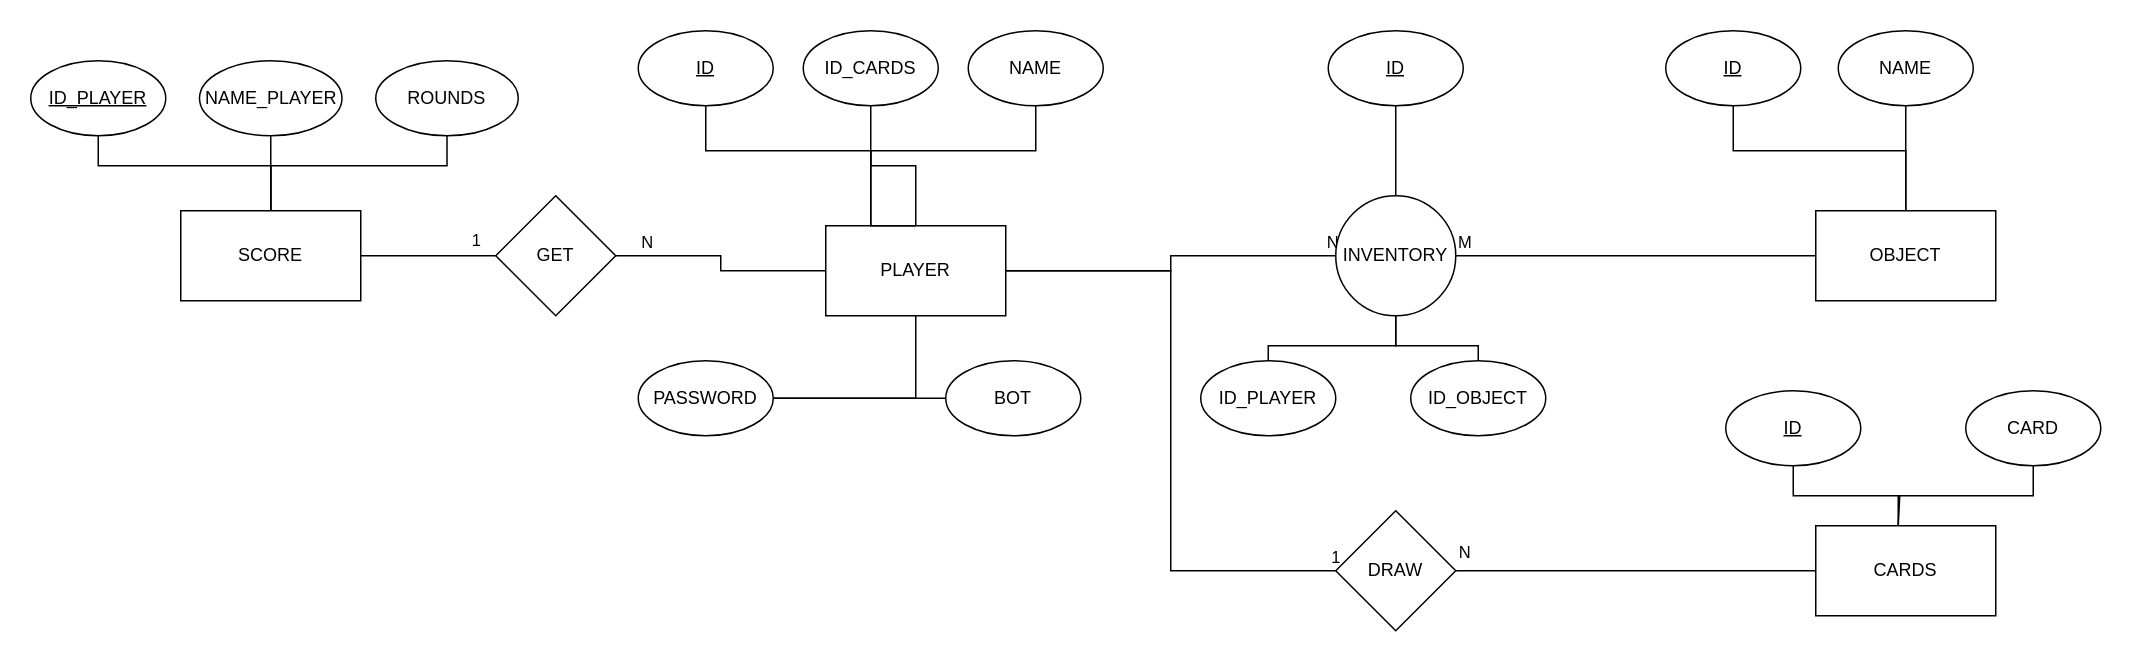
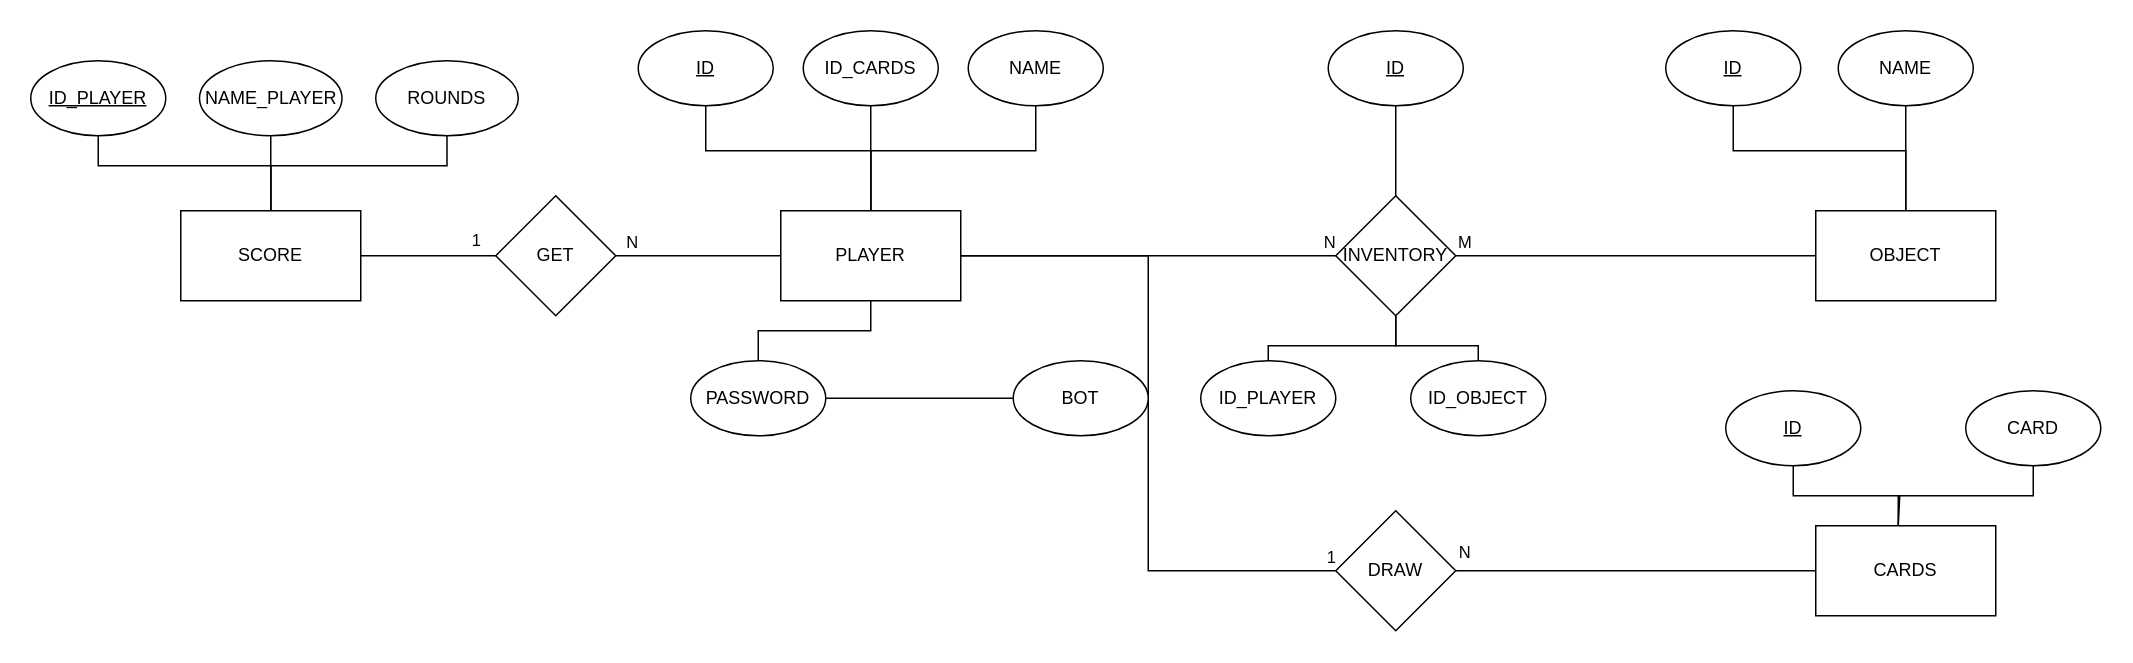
node "INVENTORY": shape ellipse -> diamond
node "PLAYER": moved (916, 271) -> (871, 256)
node "PASSWORD": moved (706, 398) -> (758, 398)
node "BOT": moved (1013, 398) -> (1081, 398)
